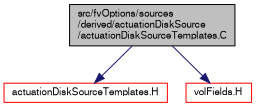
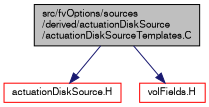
node "actuationDiskSourceTemplates.H": label "actuationDiskSourceTemplates.H" -> "actuationDiskSource.H"
